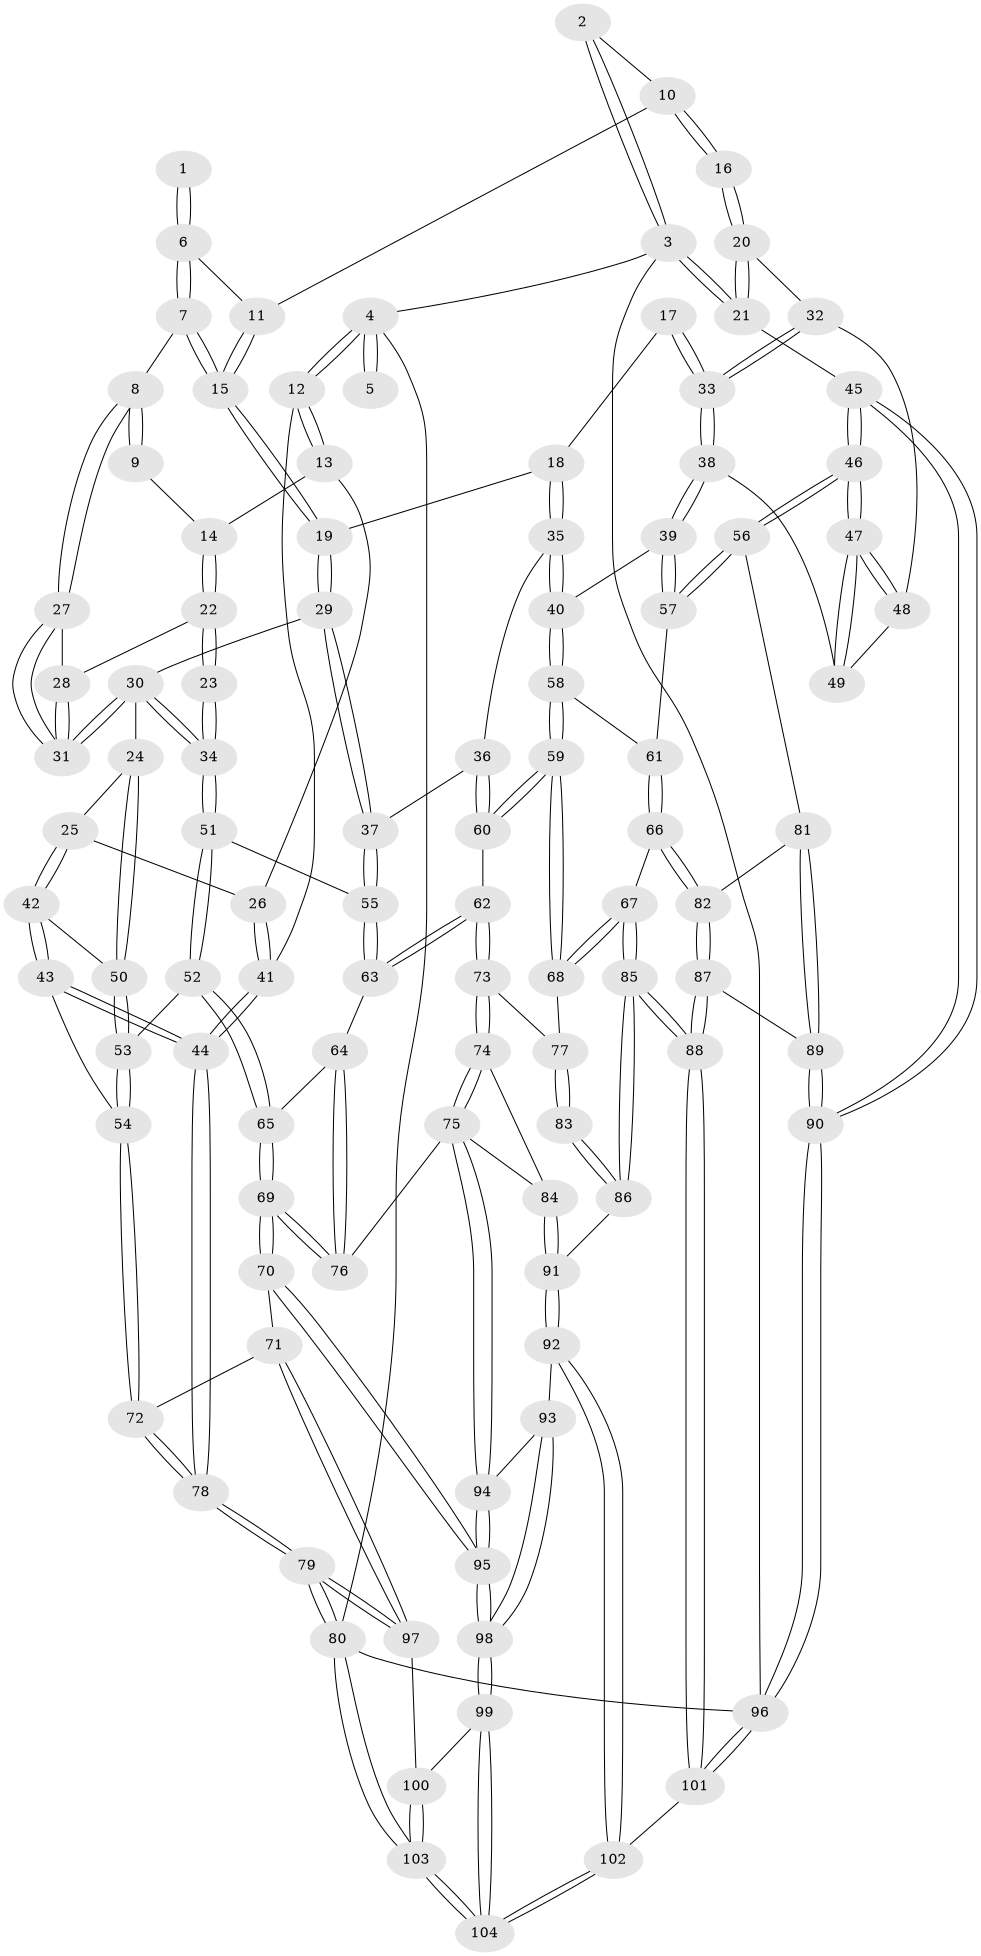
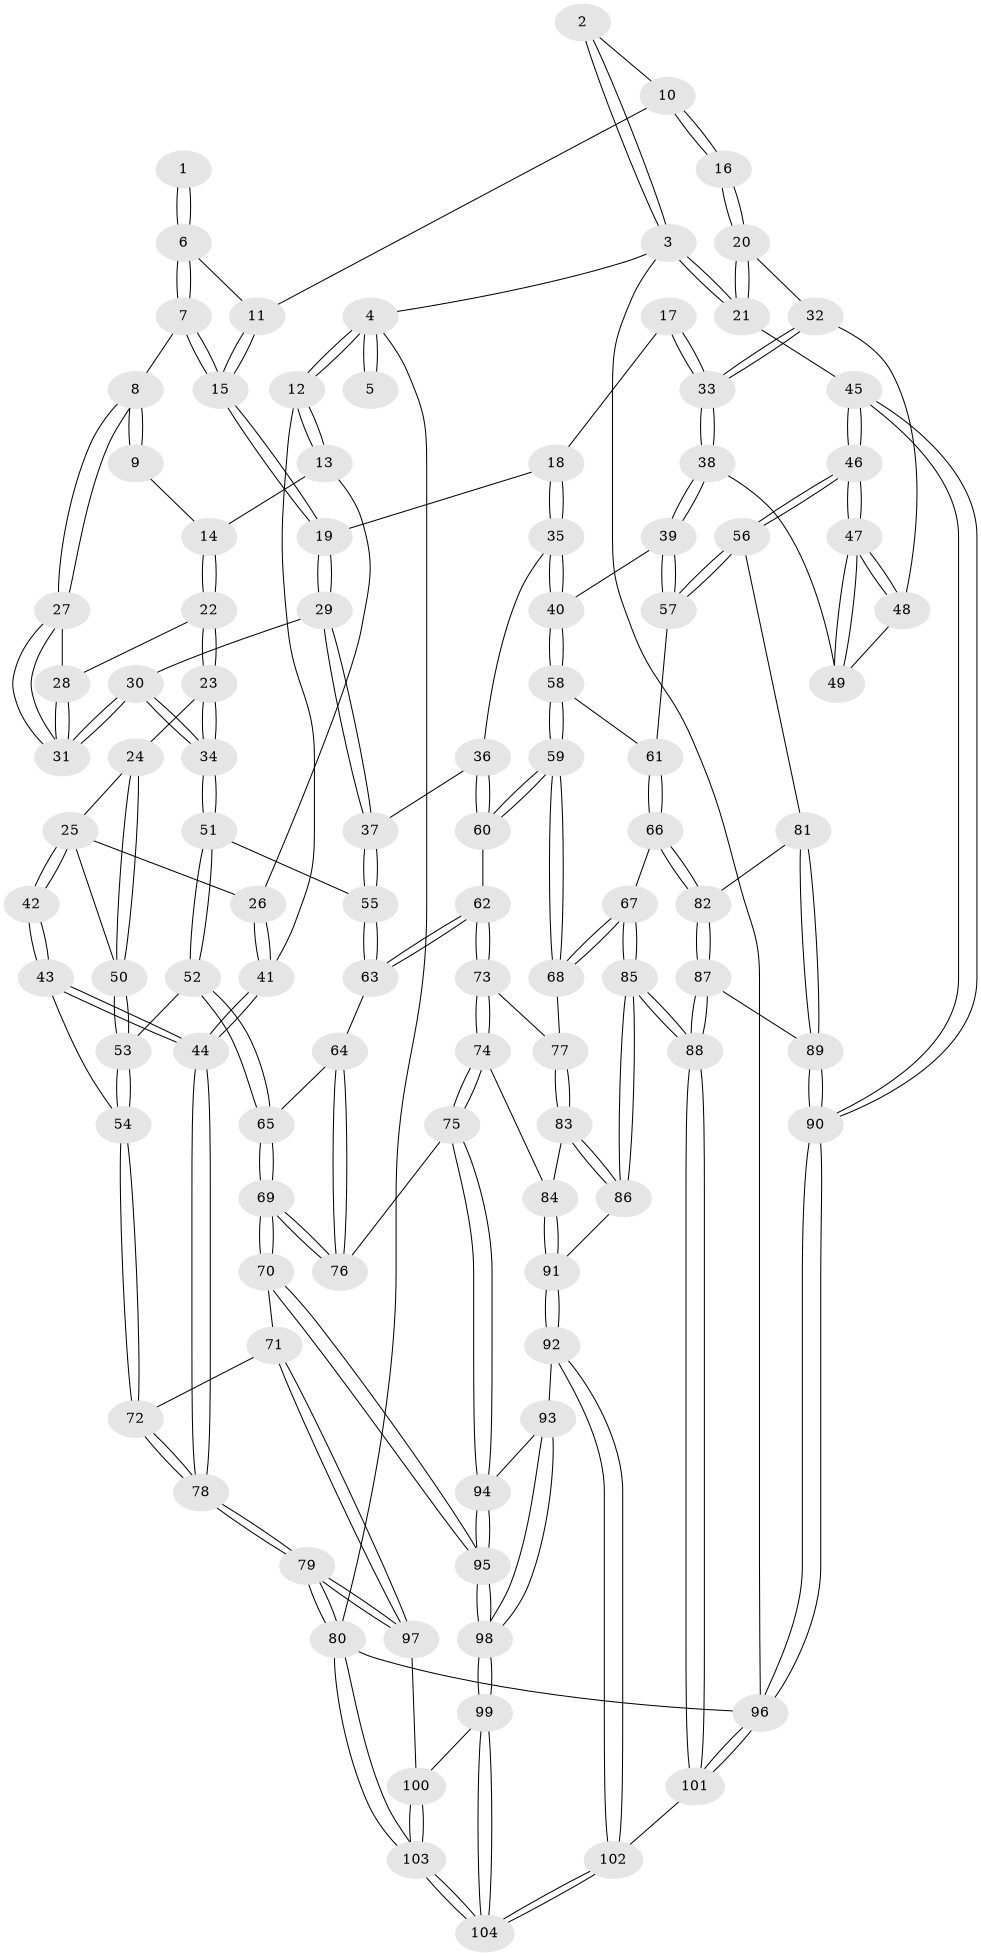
edge "30" -- "24": now "23" -- "24"
edge "42" -- "50": now "25" -- "50"
edge "75" -- "84": now "83" -- "84"
